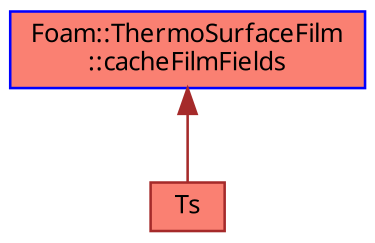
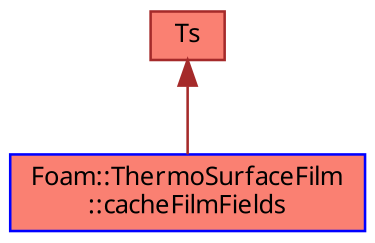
edge "Ts" -> "Foam::ThermoSurfaceFilm ::cacheFilmFields": reversed
